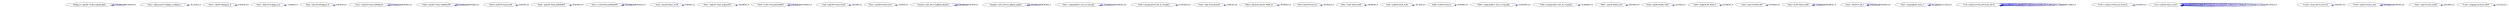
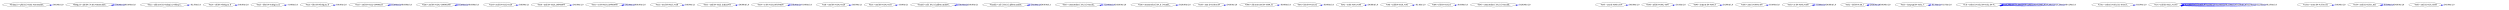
node "%bExp.i.0 = phi i32 [ %120, %normalize...": added
node "%146 = extractvalue { i64, i1 } %uadd2...": removed
node "%156 = icmp ugt i32 %155, 2044": removed
